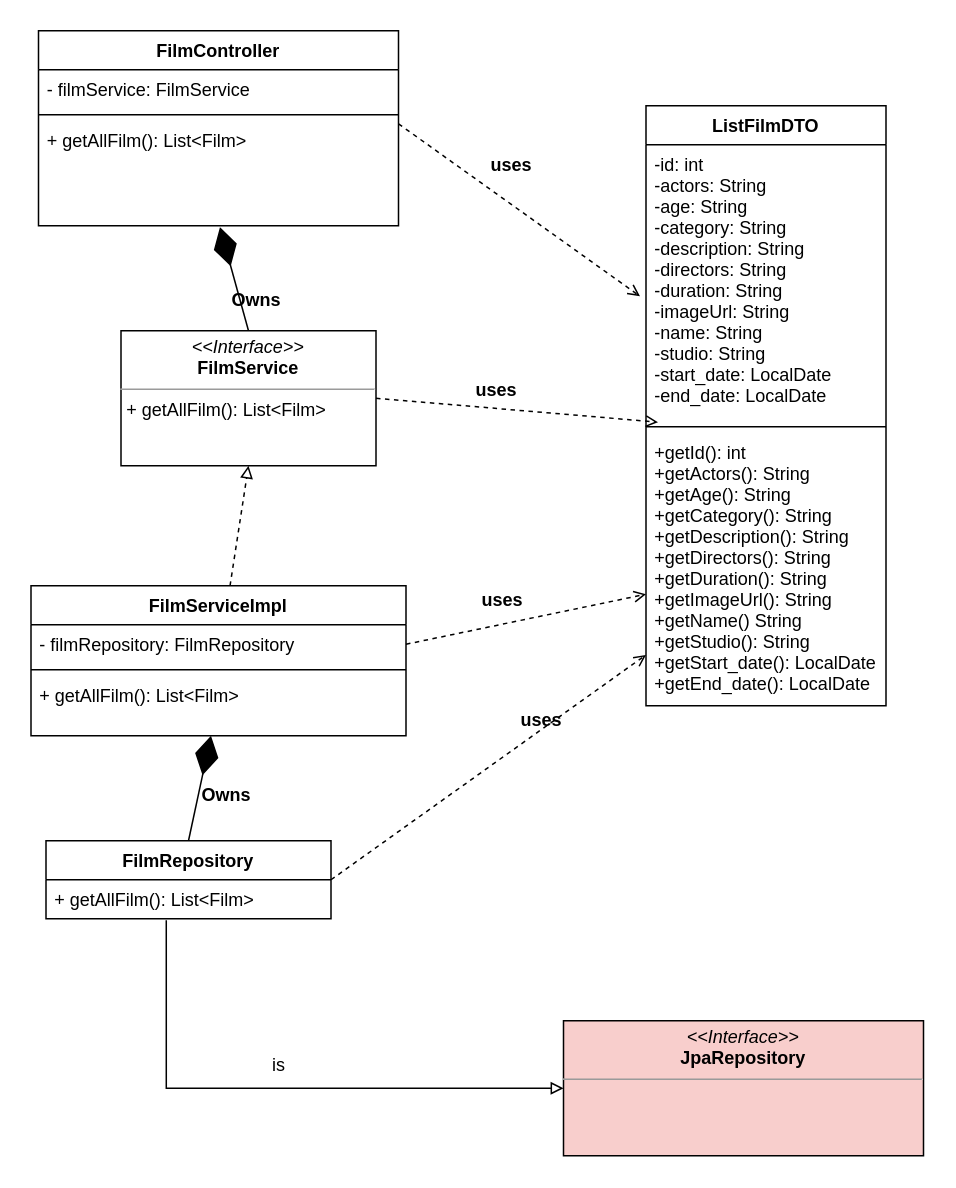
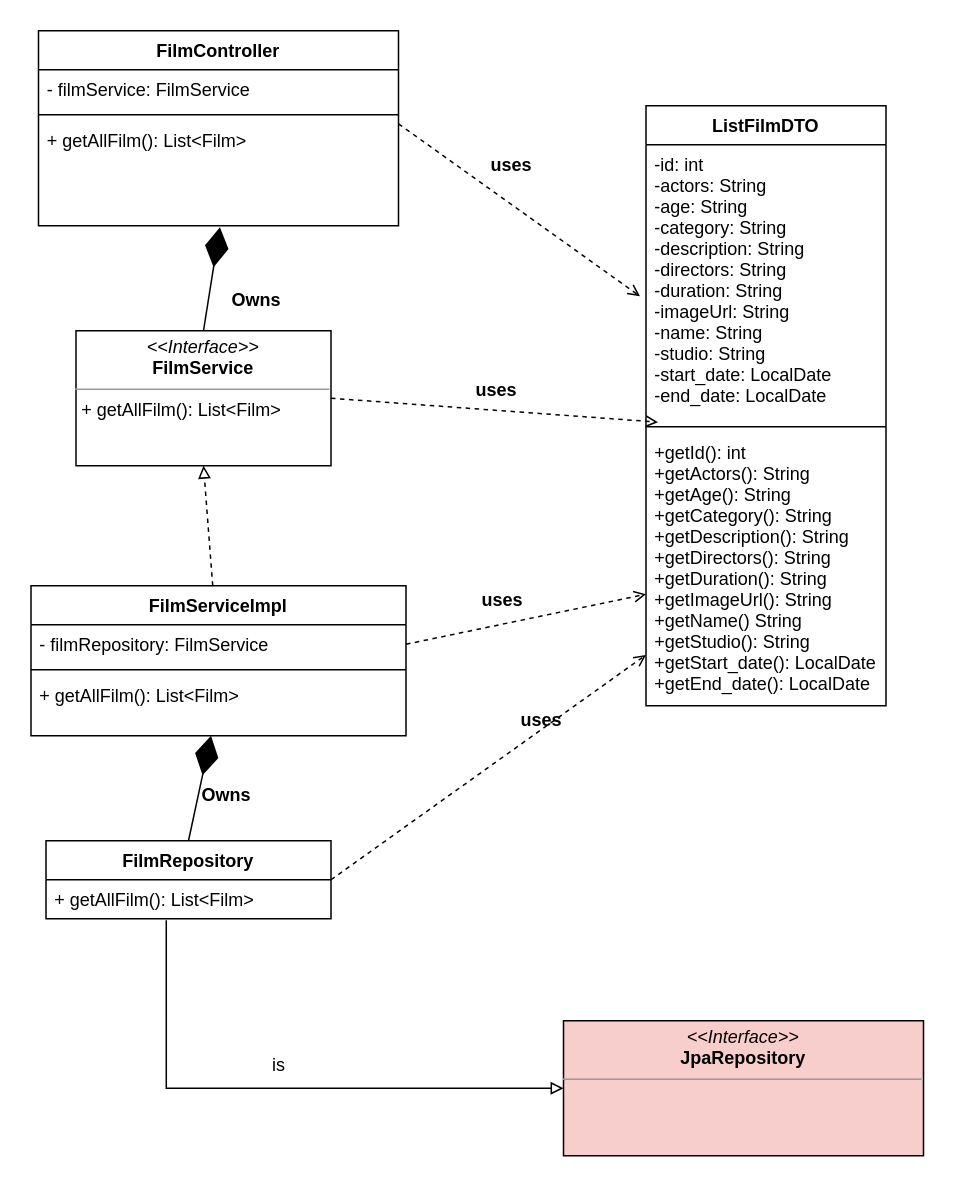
node "<<Interface>> FilmService + getAllFilm(): List<Film>": moved (248, 398) -> (203, 398)
node "- filmRepository: FilmRepository": label "- filmRepository: FilmRepository" -> "- filmRepository: FilmService"
